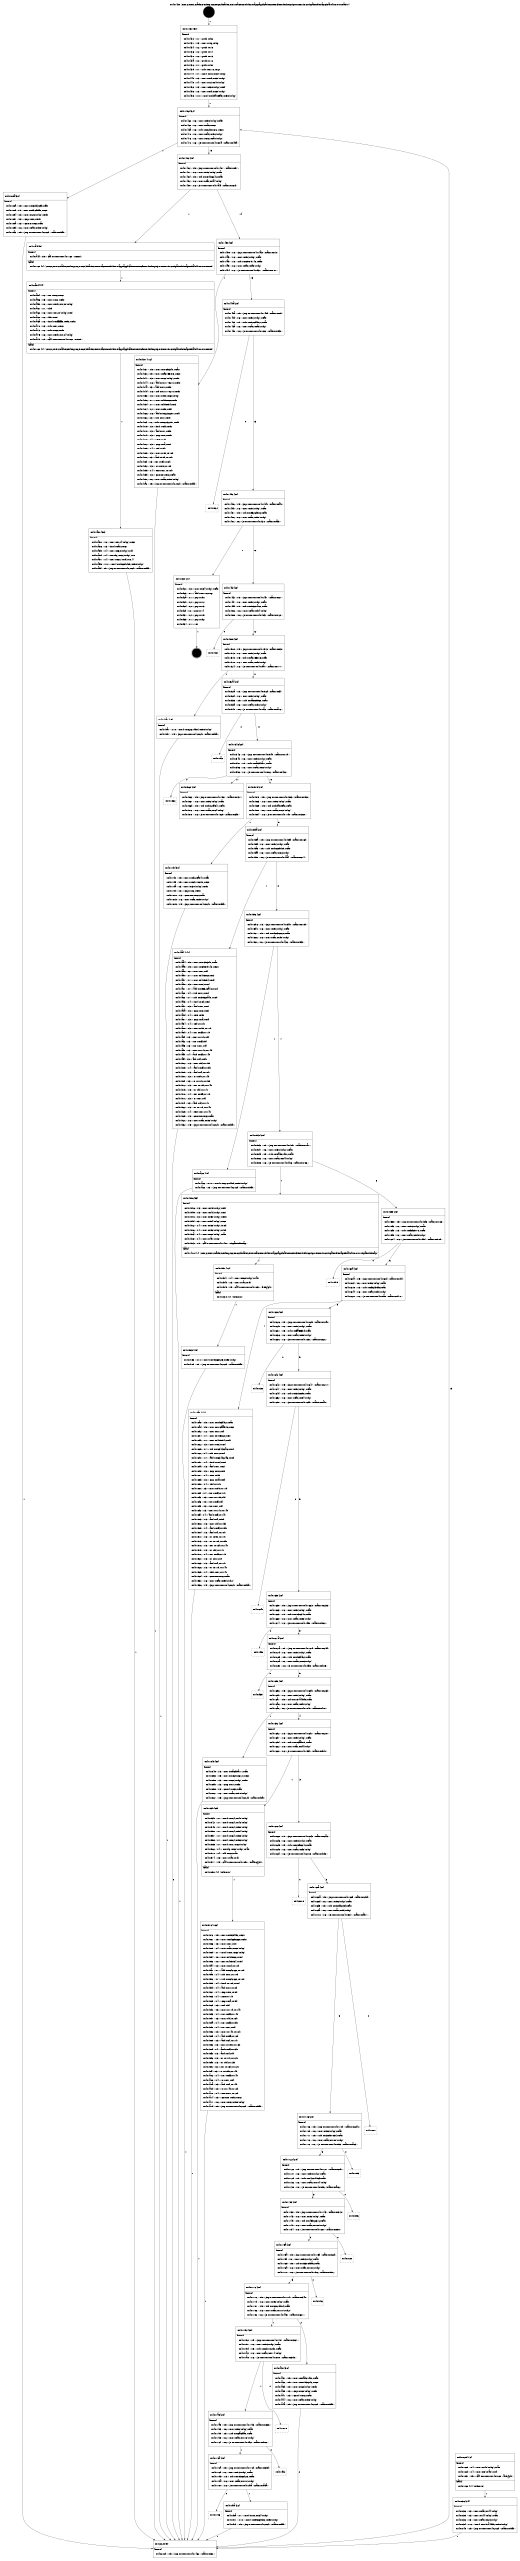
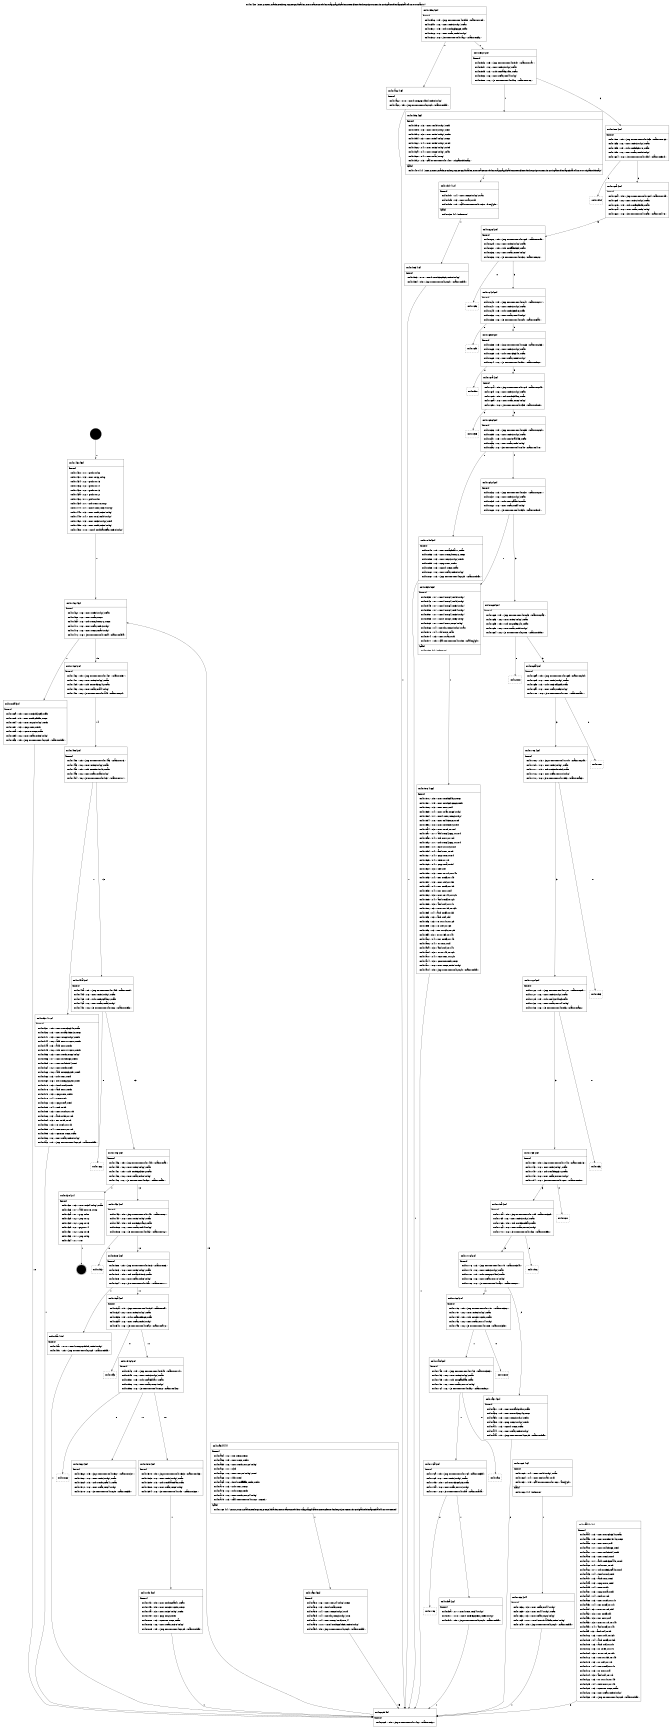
node "0x401a4f [5]": removed
node "0x40159a [28]": removed
edge "0x40188a [30]" -> "0x40202b [5]": label " 1" -> " 10"
node "0x4018a8 [147]": removed
edge "0x401a80 [36]" -> "0x40202b [5]": label " 1" -> " 15"
